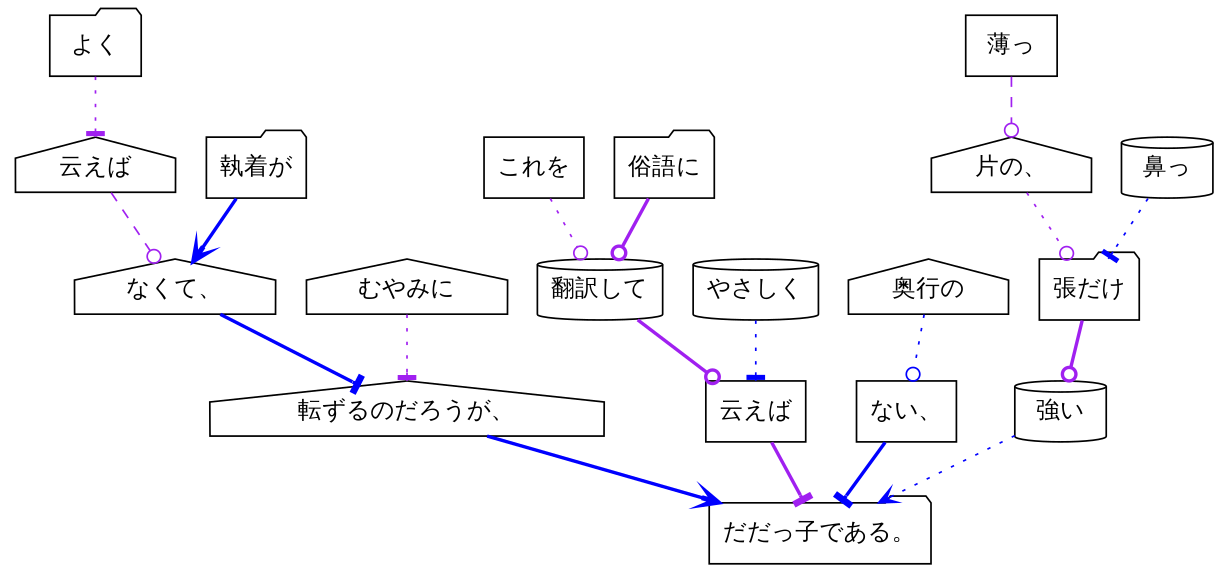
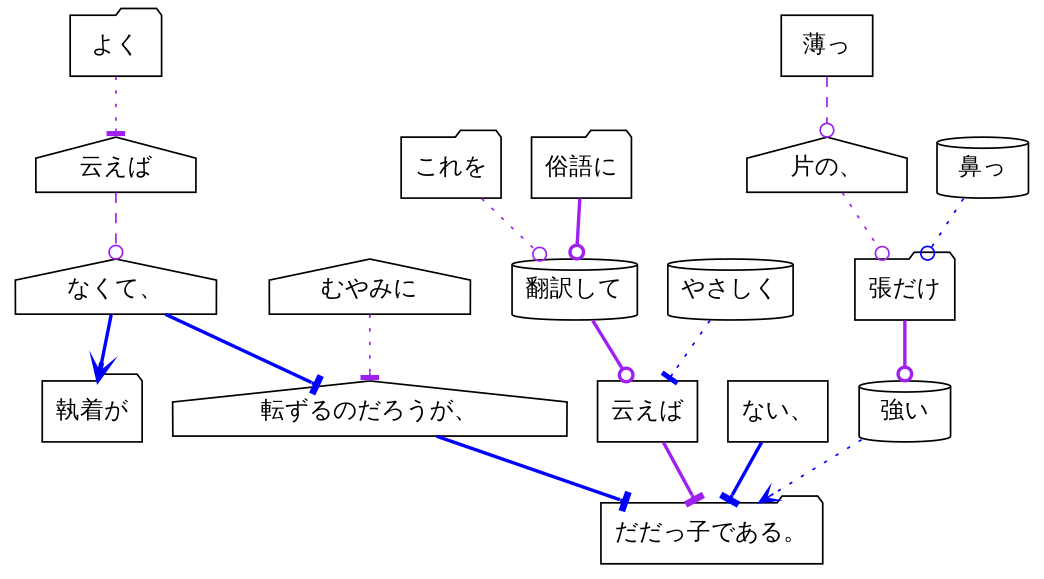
node "これを": shape box -> folder
edge "執着が" -> "なくて、": reversed
edge "鼻っ" -> "張だけ": arrowhead tee -> odot
node "奥行の": removed
edge "転ずるのだろうが、" -> "だだっ子である。": arrowhead vee -> tee
